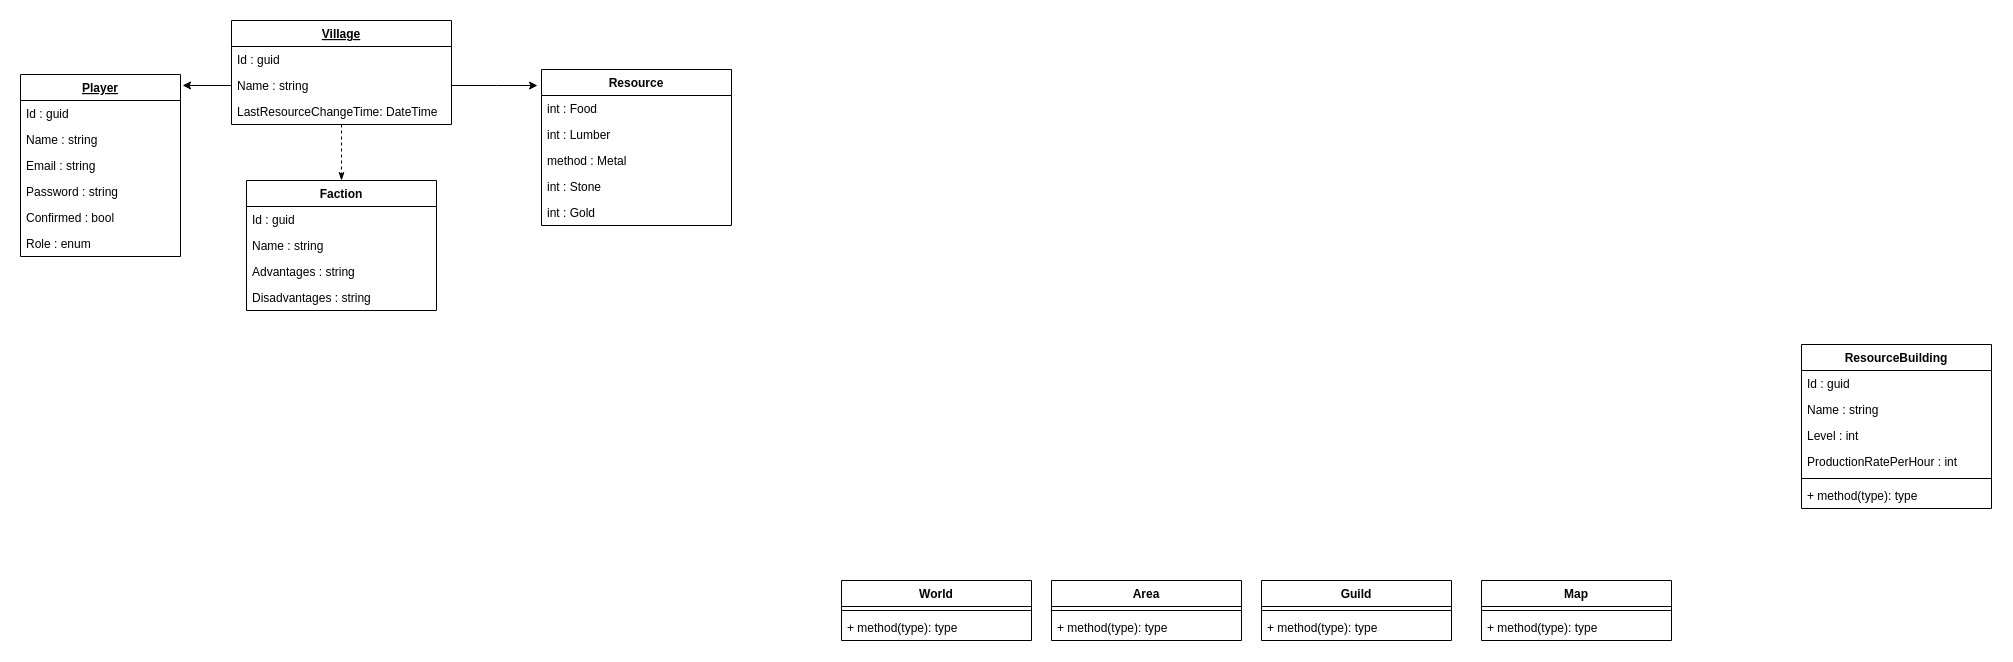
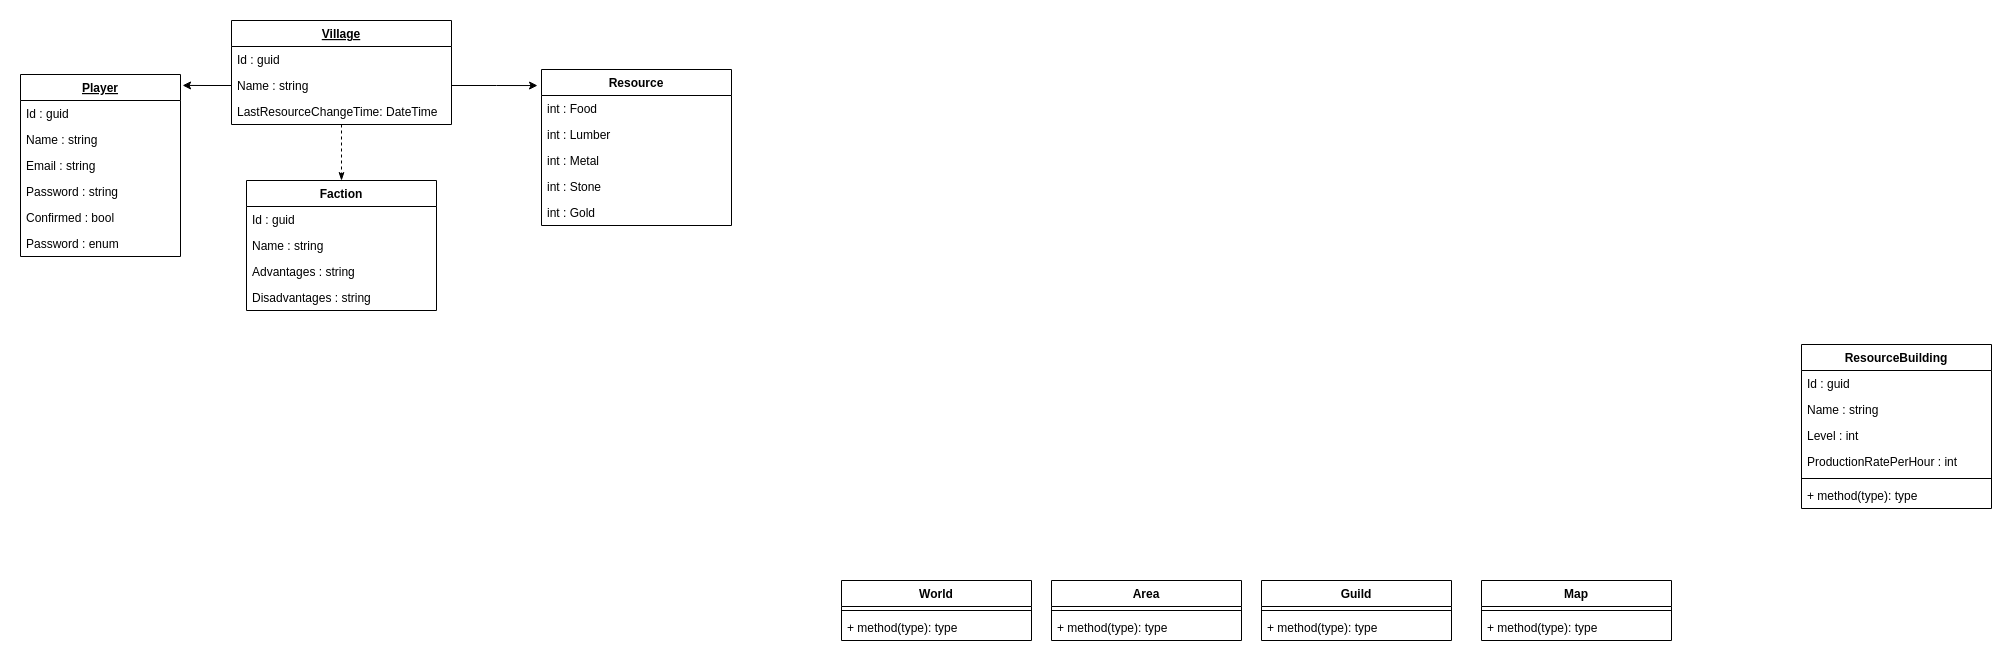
node "method : Metal": label "method : Metal" -> "int : Metal"
node "Role : enum": label "Role : enum" -> "Password : enum"
